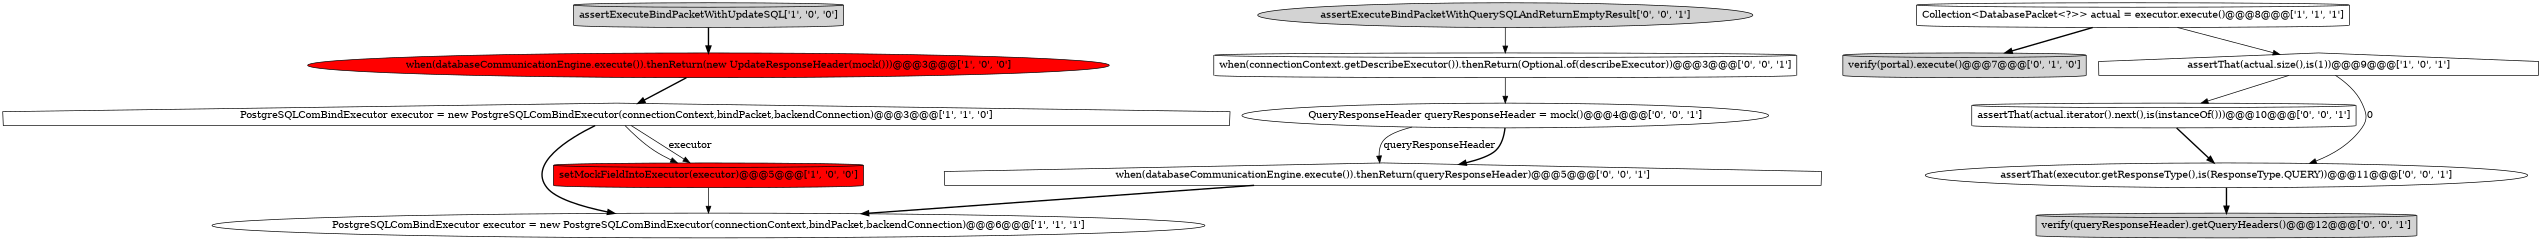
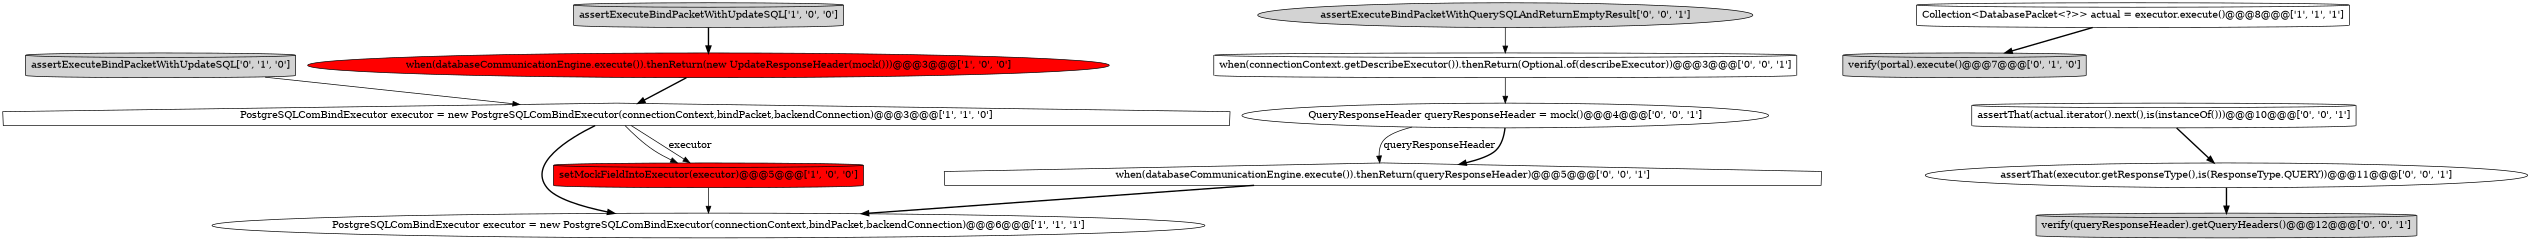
node "assertExecuteBindPacketWithUpdateSQL['0', '1', '0']": added
node "assertThat(actual.size(),is(1))@@@9@@@['1', '0', '1']": removed
